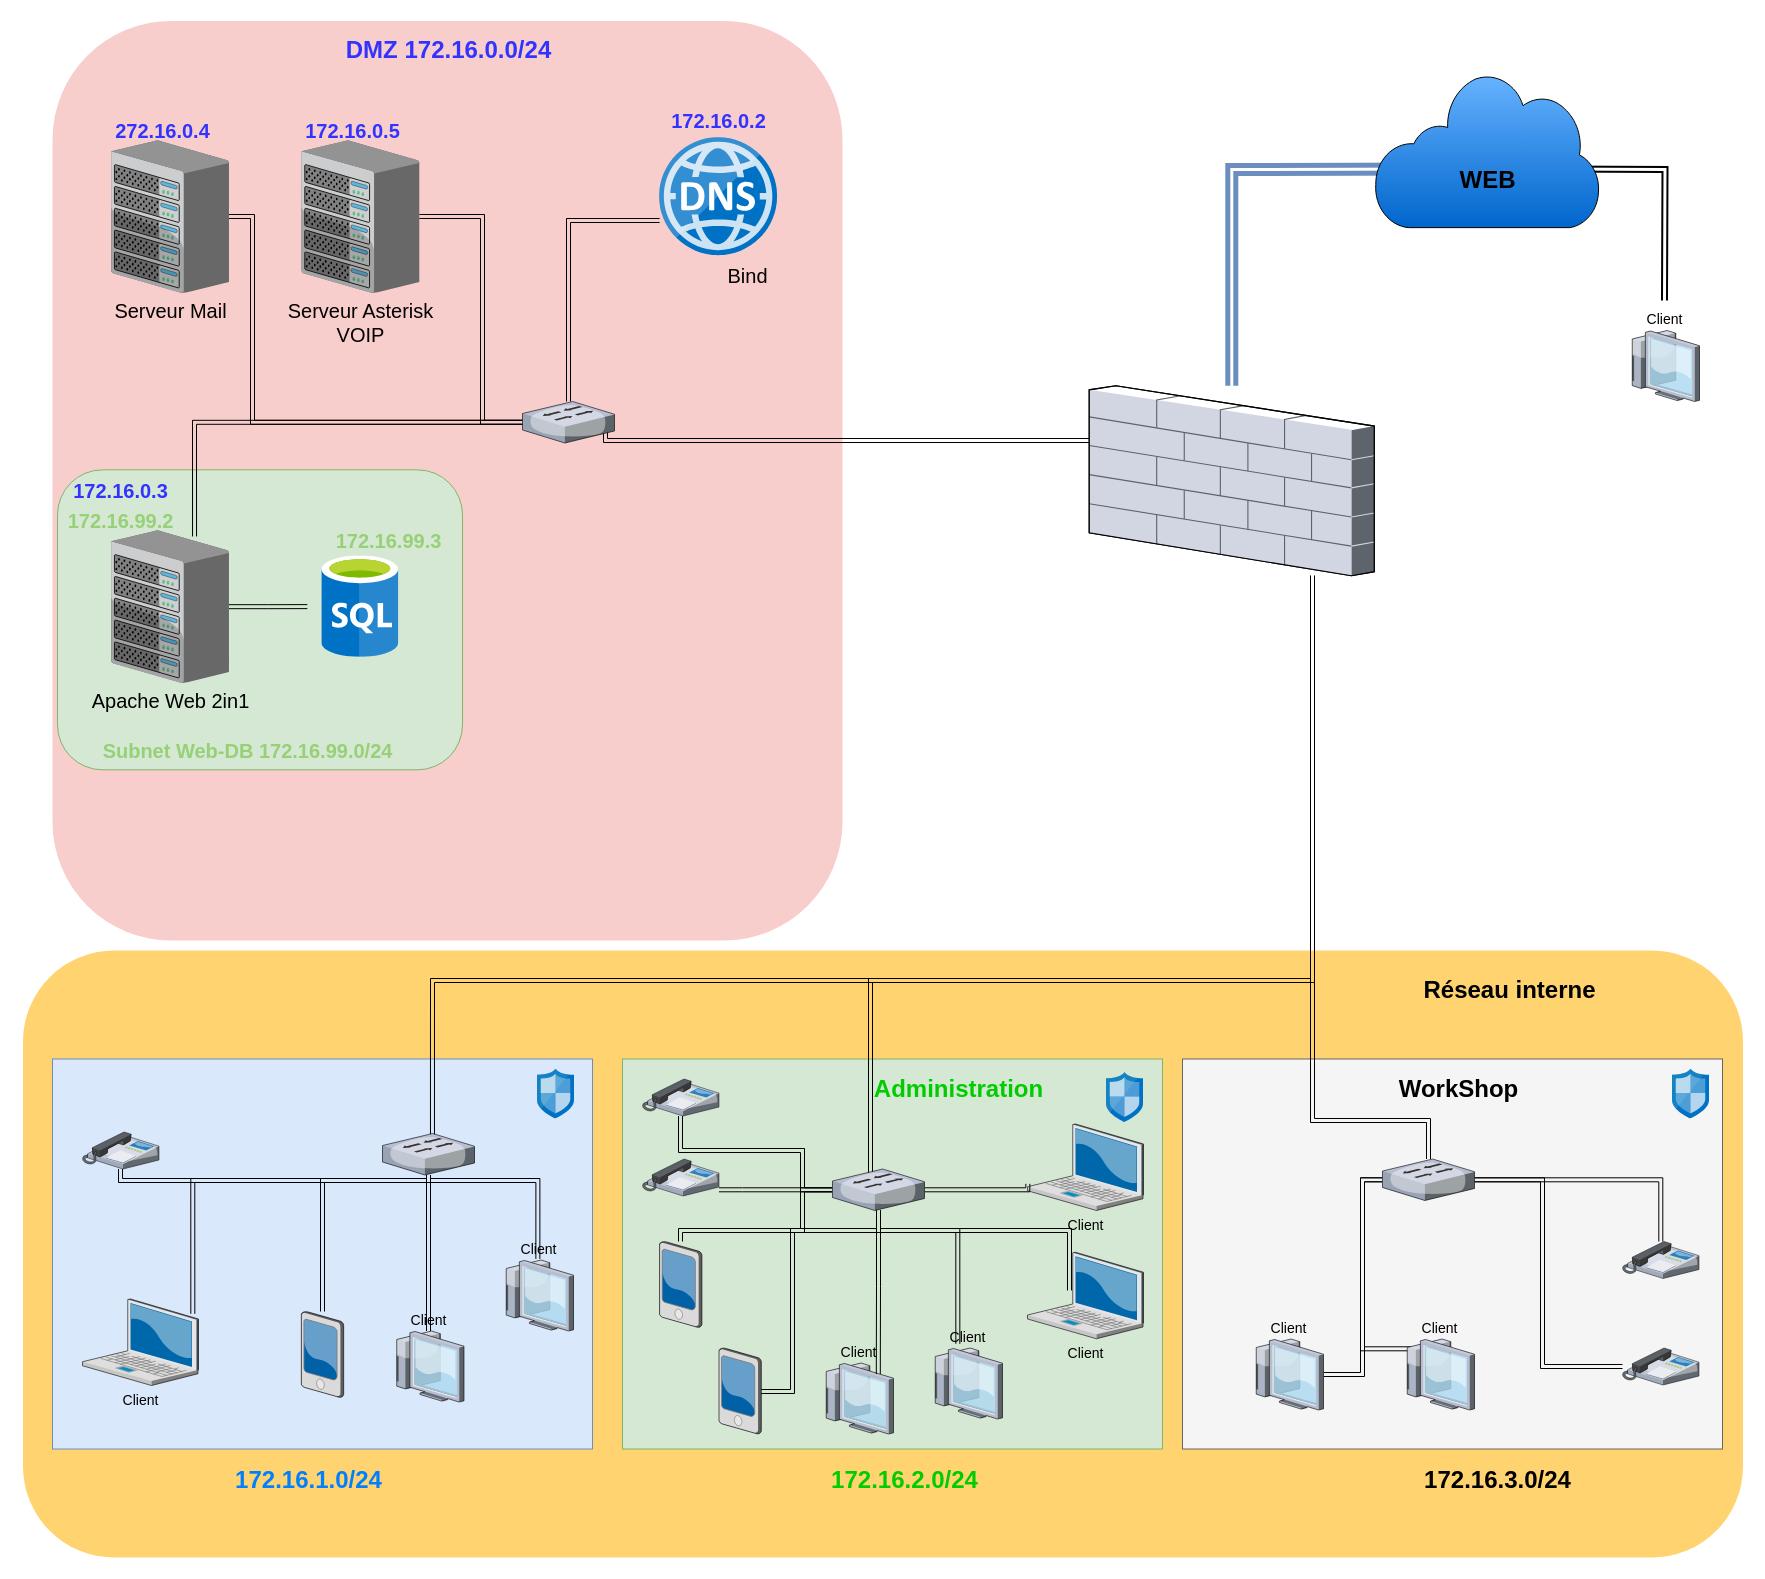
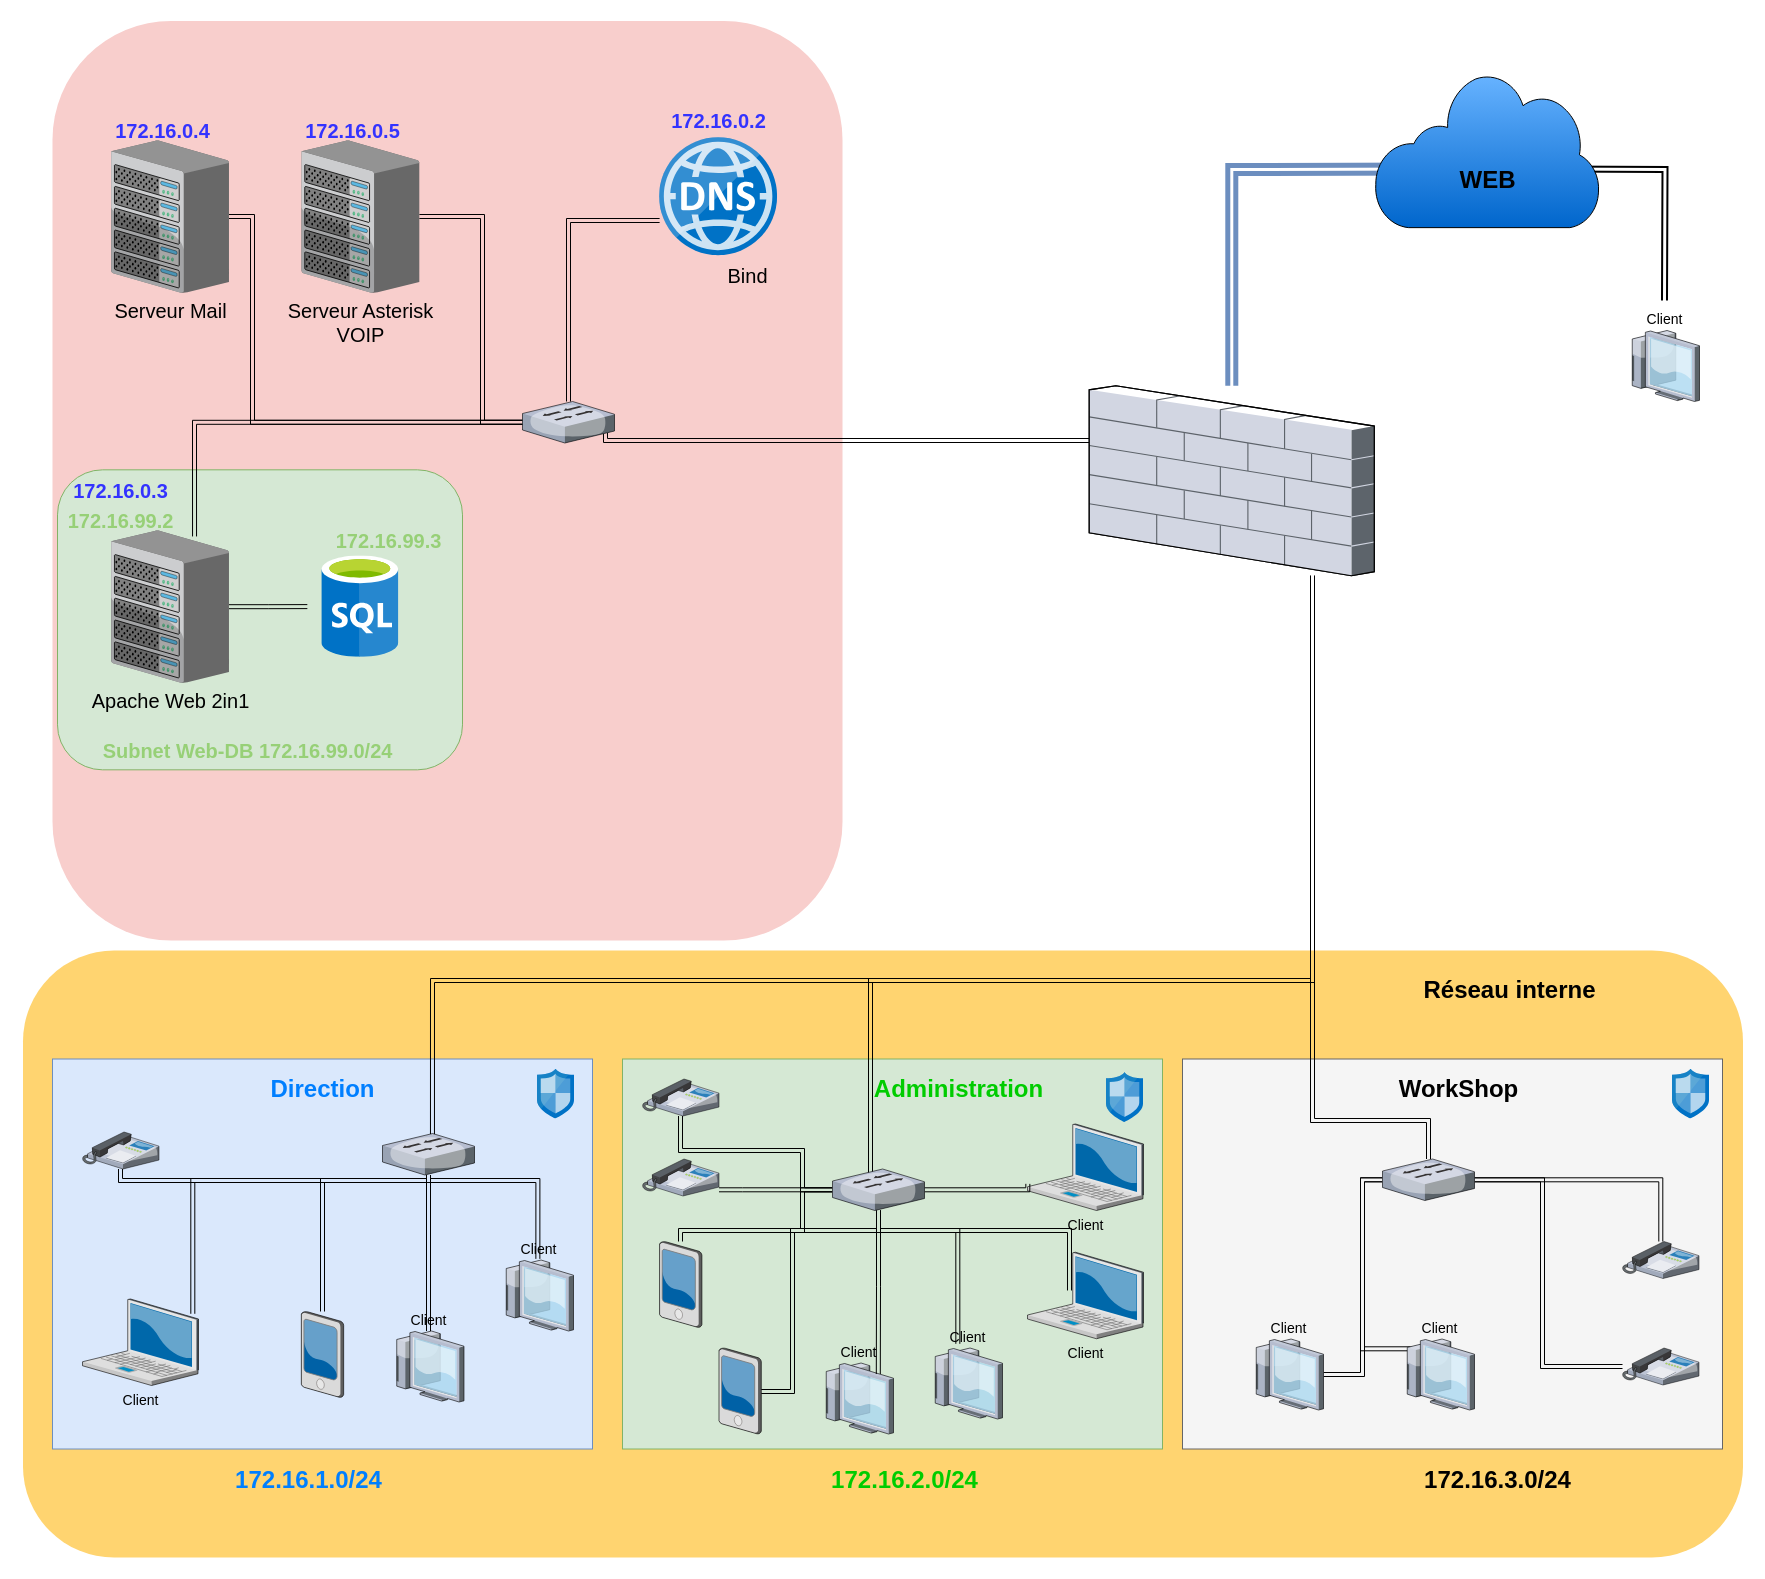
node "DMZ 172.16.0.0/24": removed
node "272.16.0.4": label "272.16.0.4" -> "172.16.0.4"
node "Direction": added
